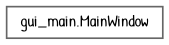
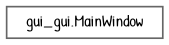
node "gui_main.MainWindow": label "gui_main.MainWindow" -> "gui_gui.MainWindow"
